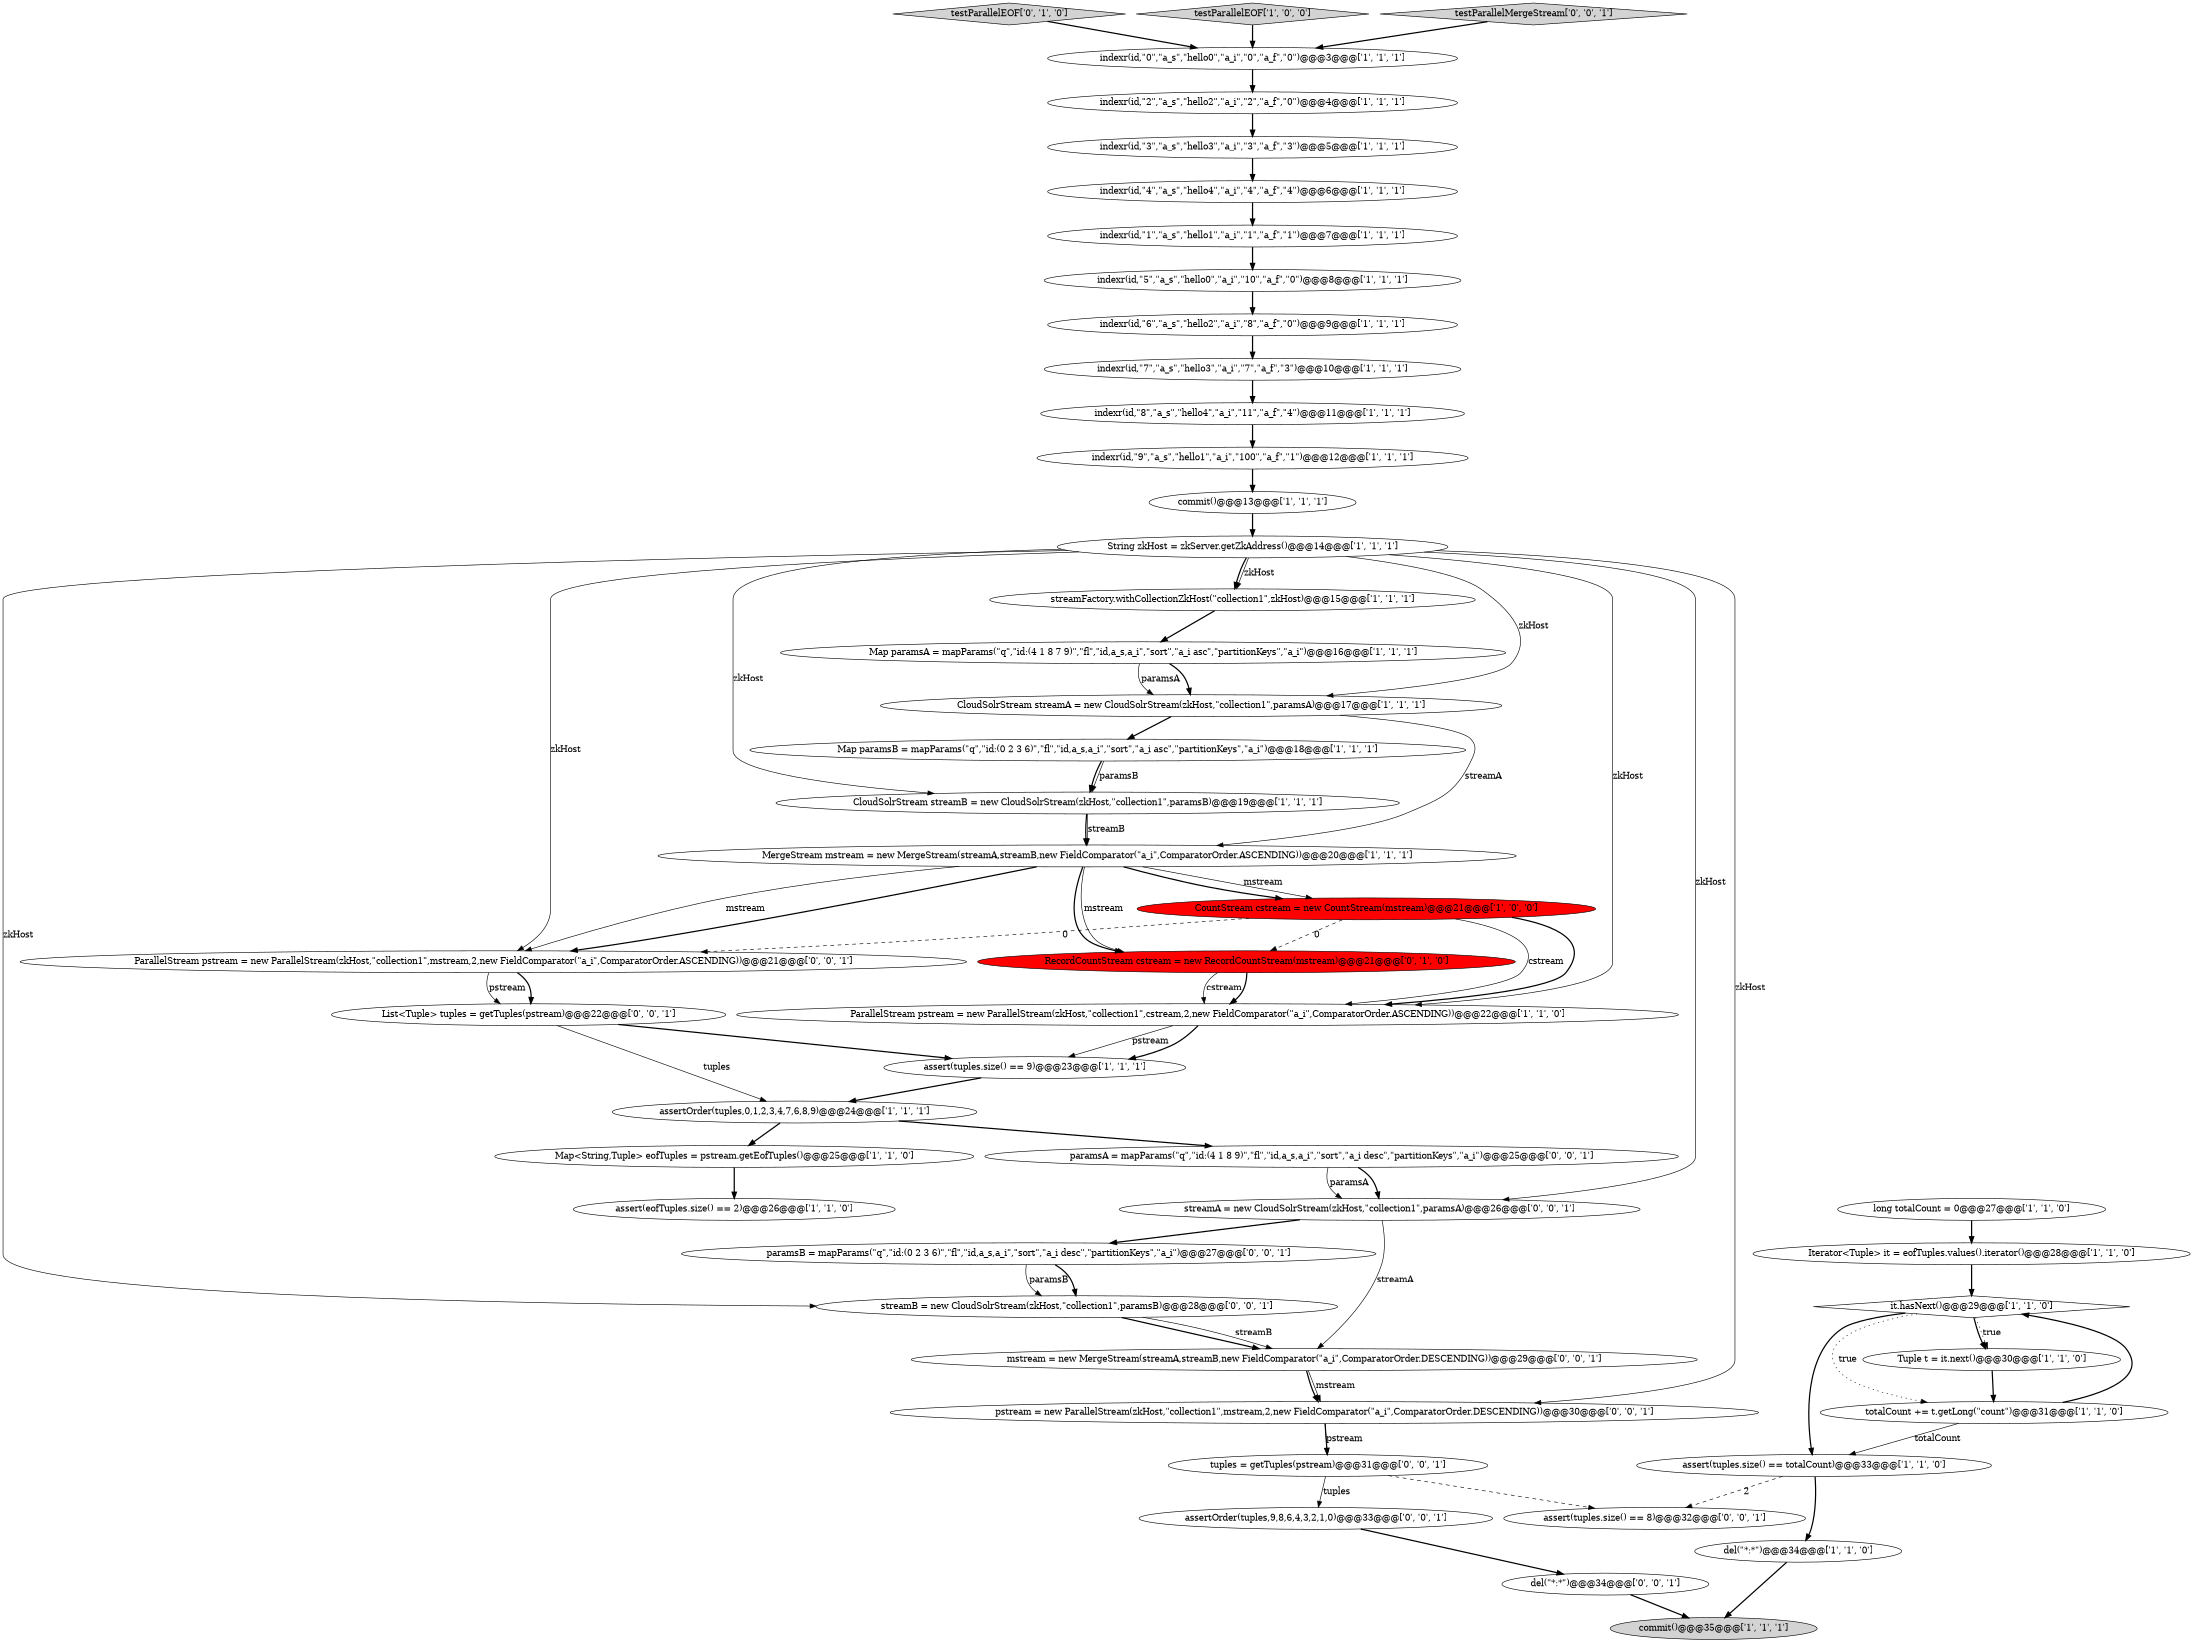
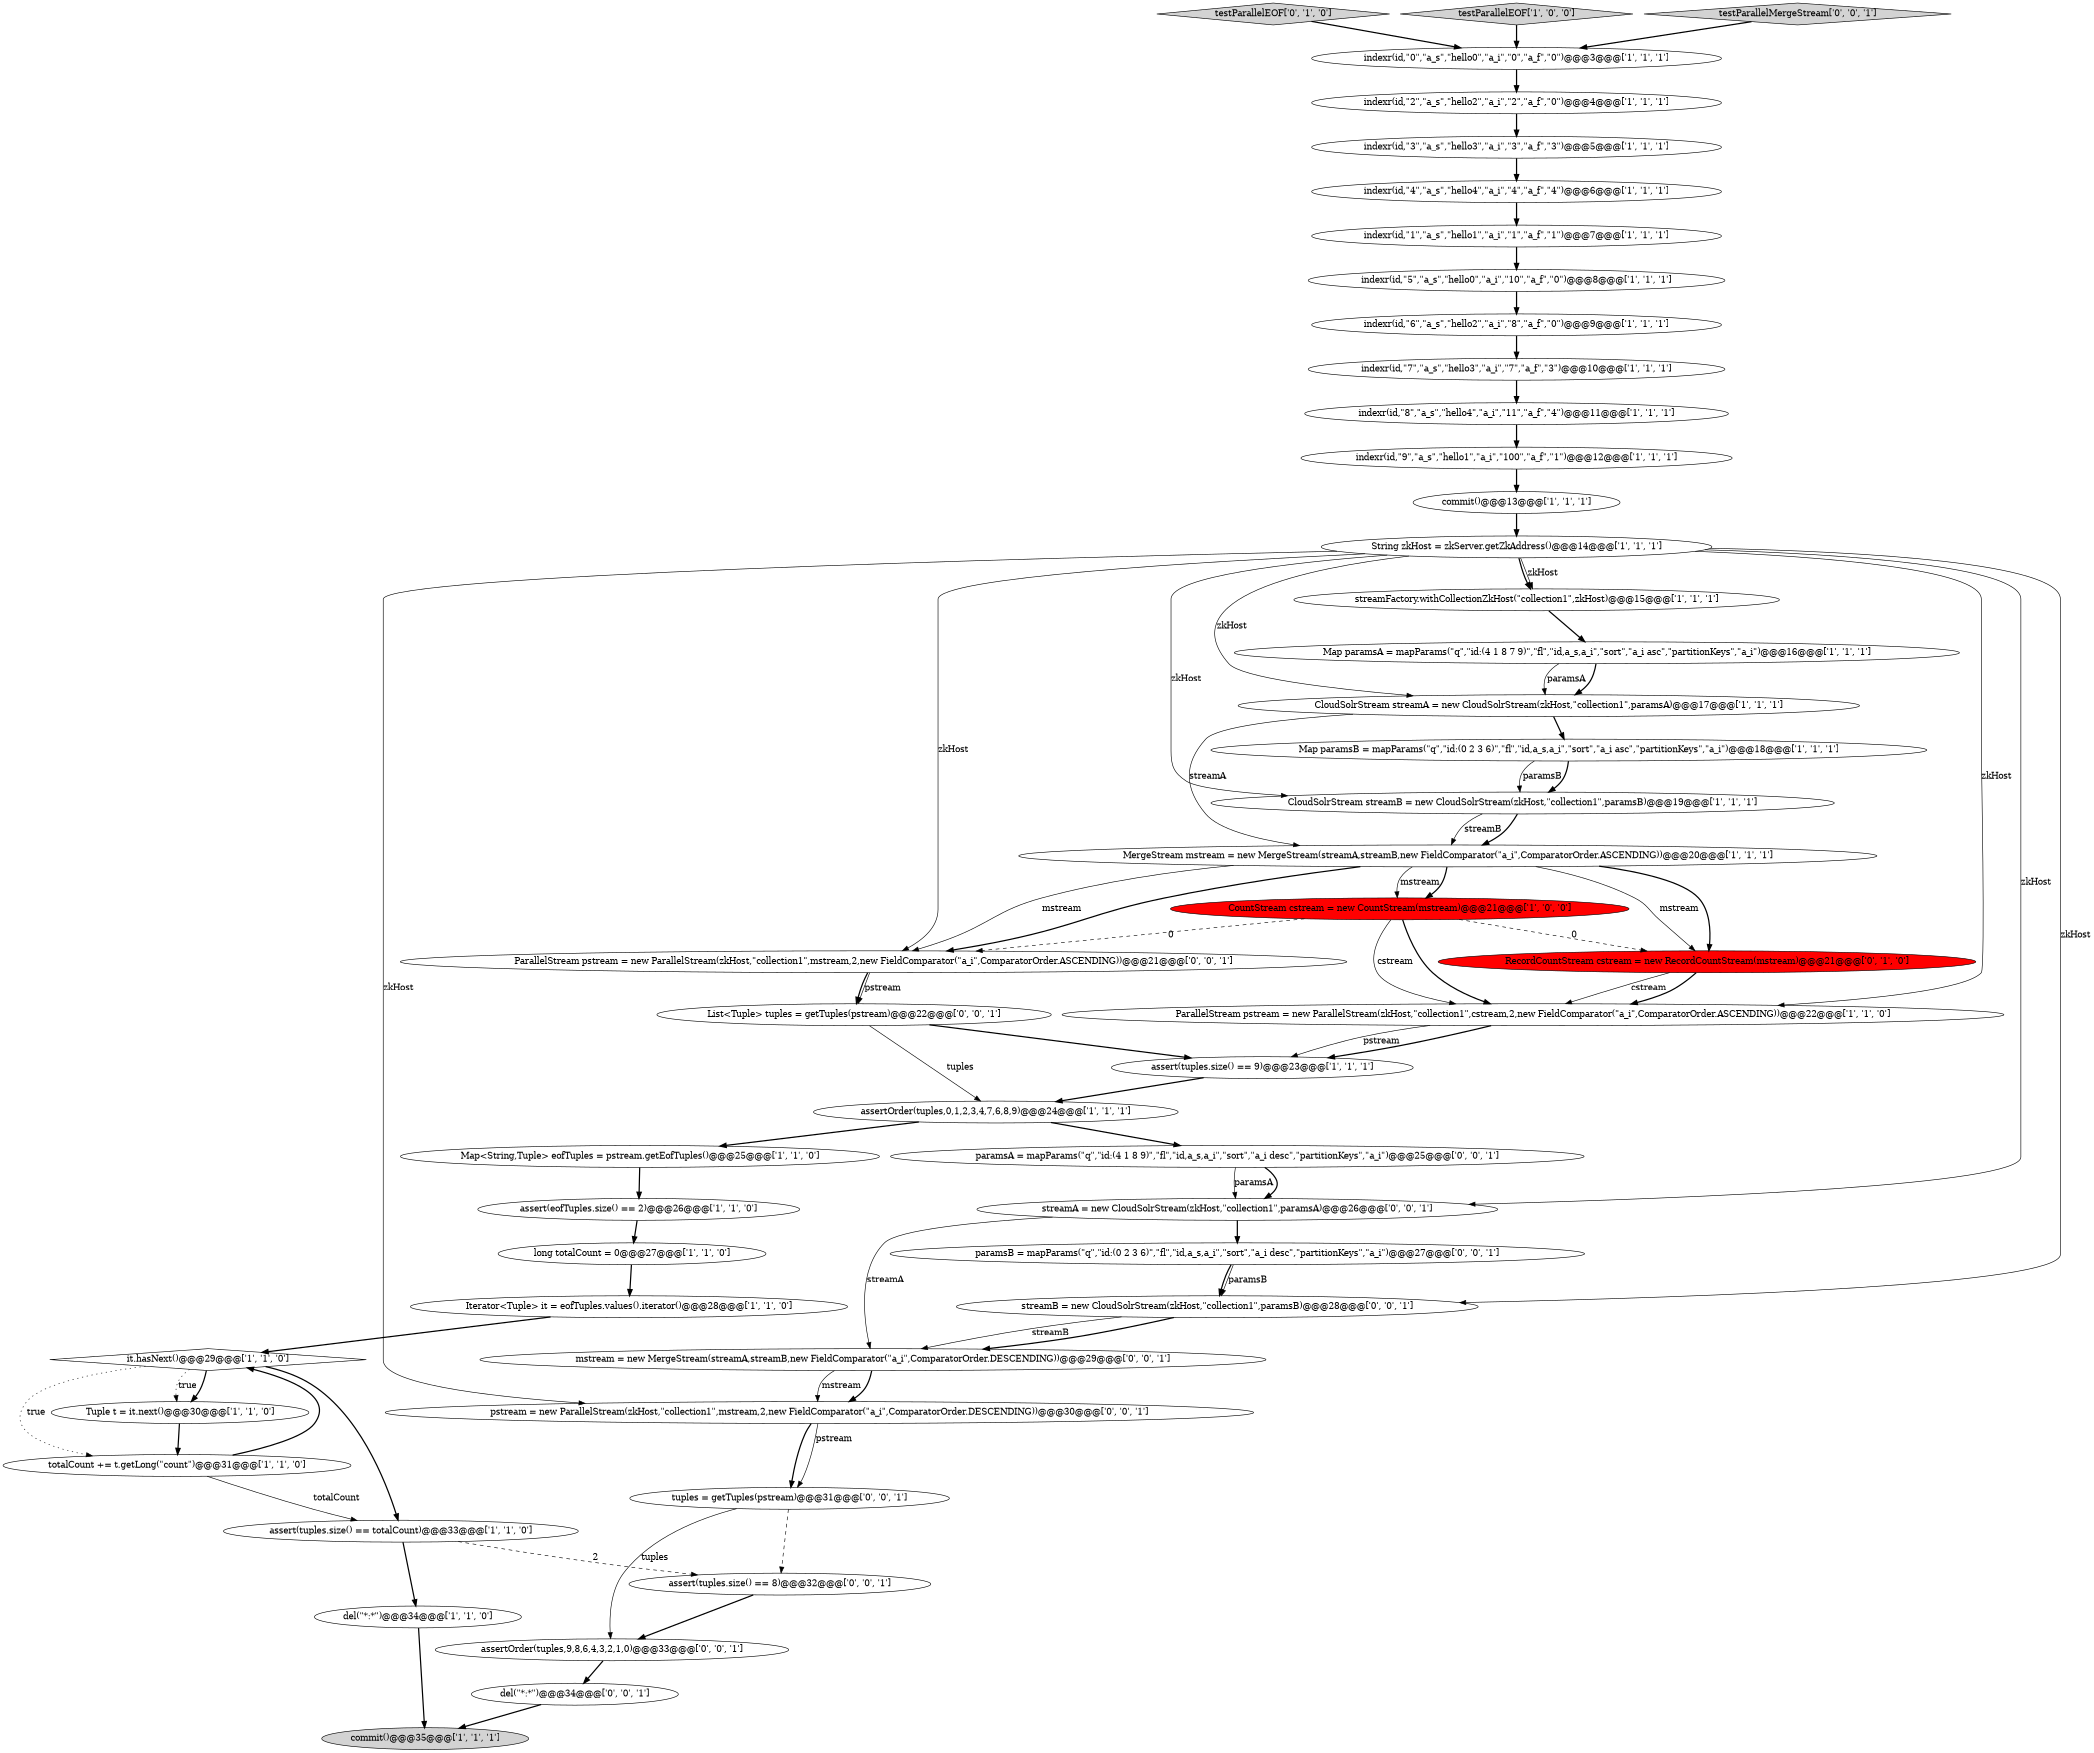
edge "assert(eofTuples.size() == 2)@@@26@@@['1', '1', '0']" -> "long totalCount = 0@@@27@@@['1', '1', '0']": added
edge "assert(tuples.size() == 8)@@@32@@@['0', '0', '1']" -> "assertOrder(tuples,9,8,6,4,3,2,1,0)@@@33@@@['0', '0', '1']": added
